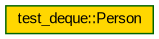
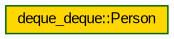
node "test_deque::Person": label "test_deque::Person" -> "deque_deque::Person"
